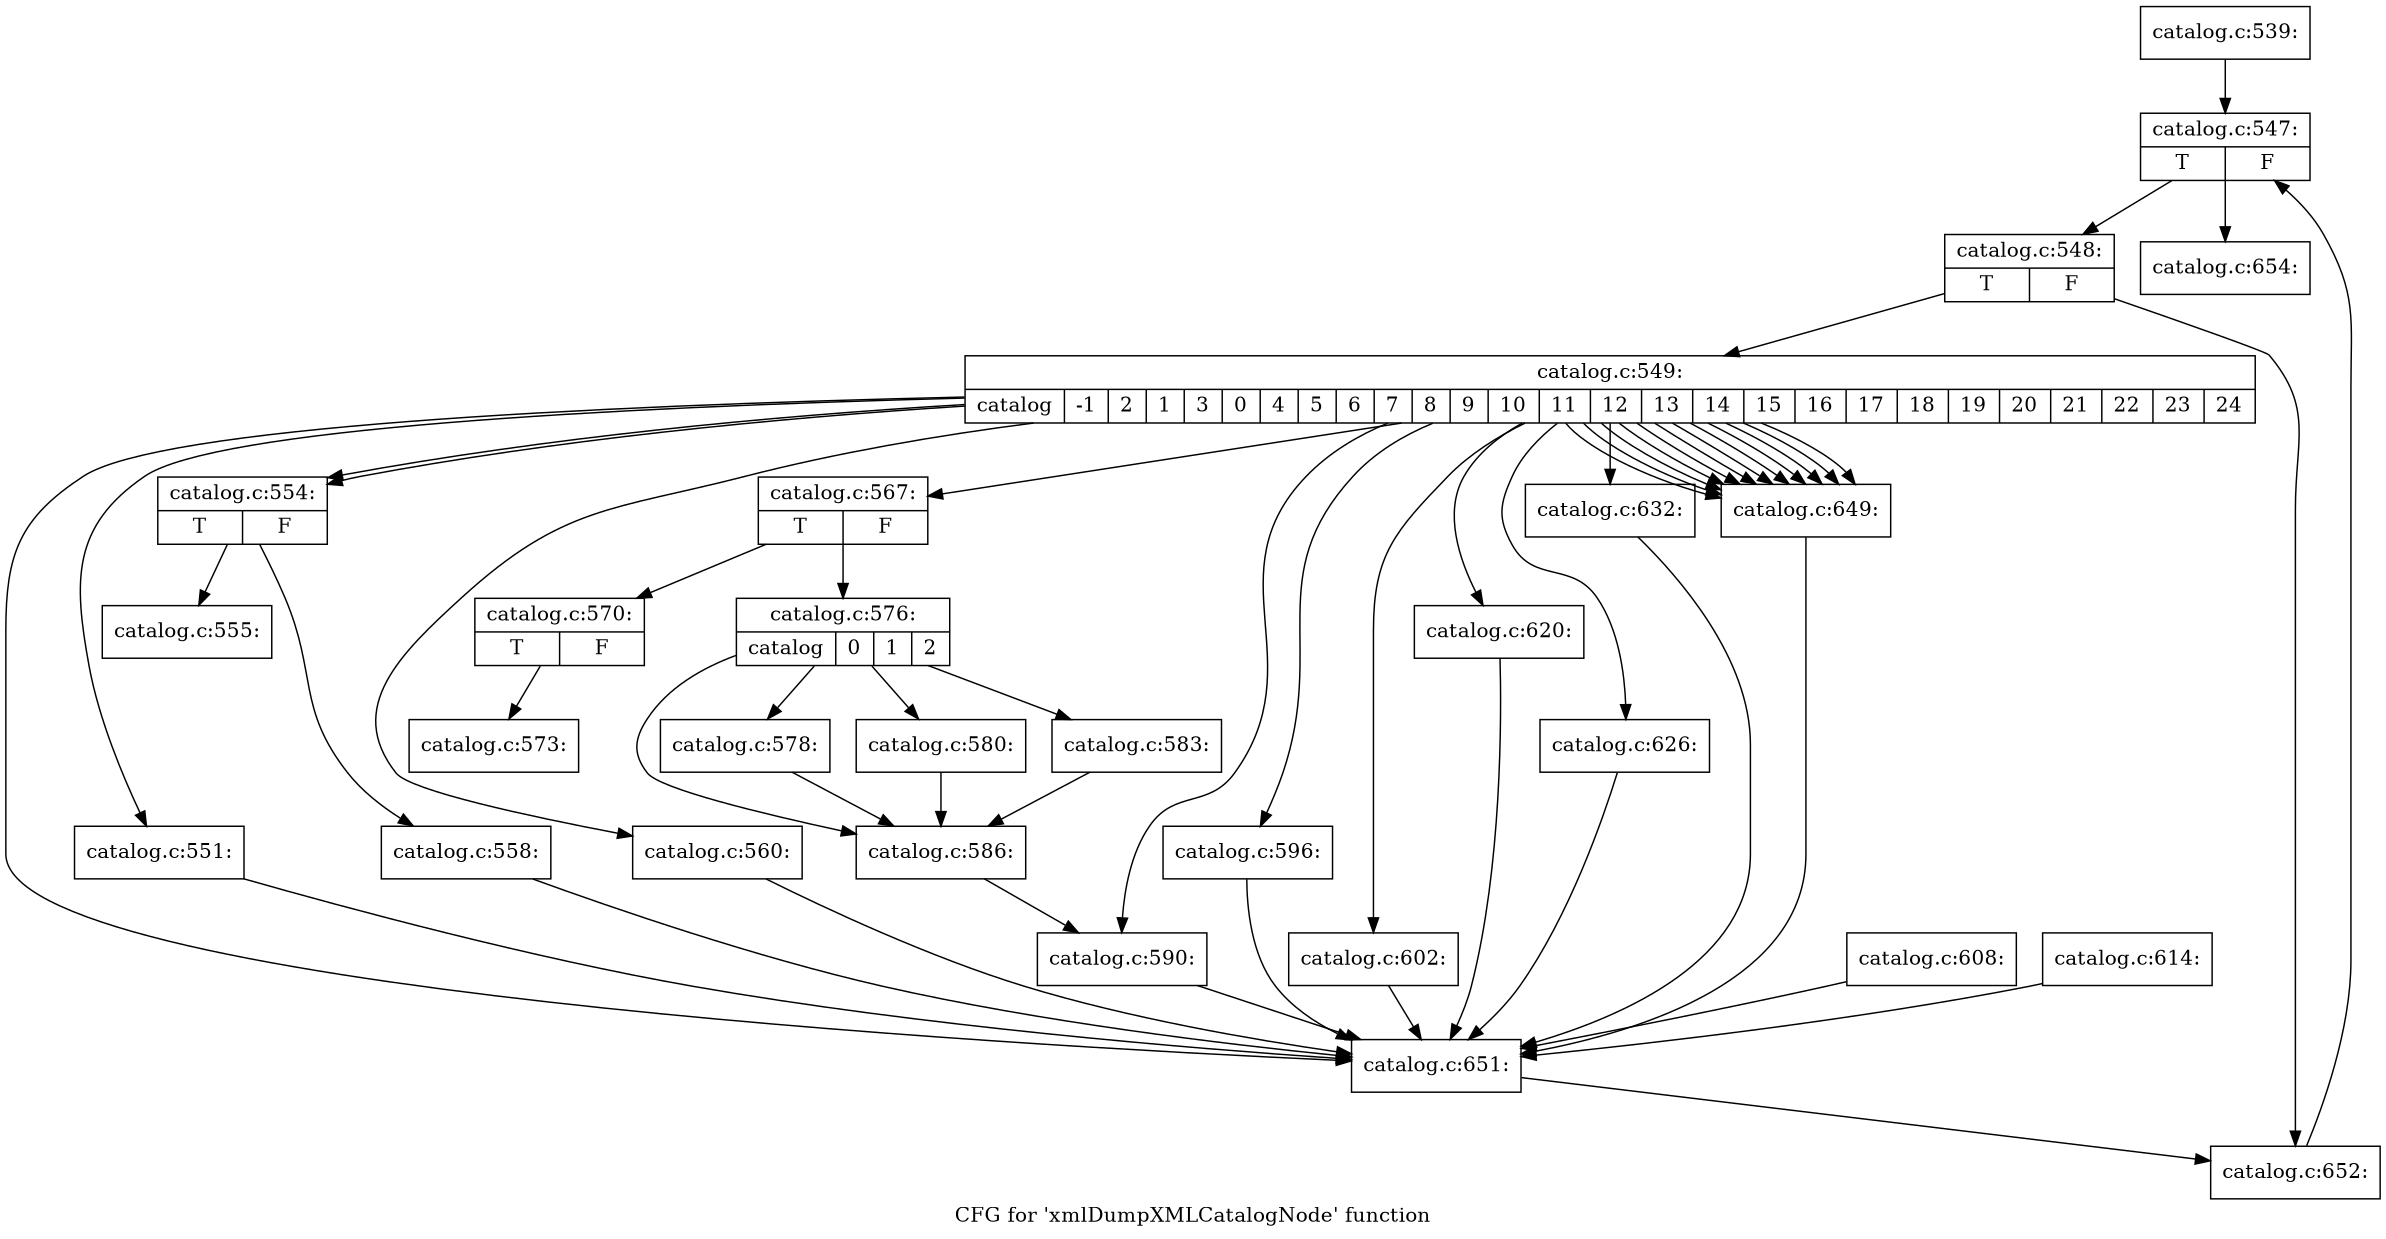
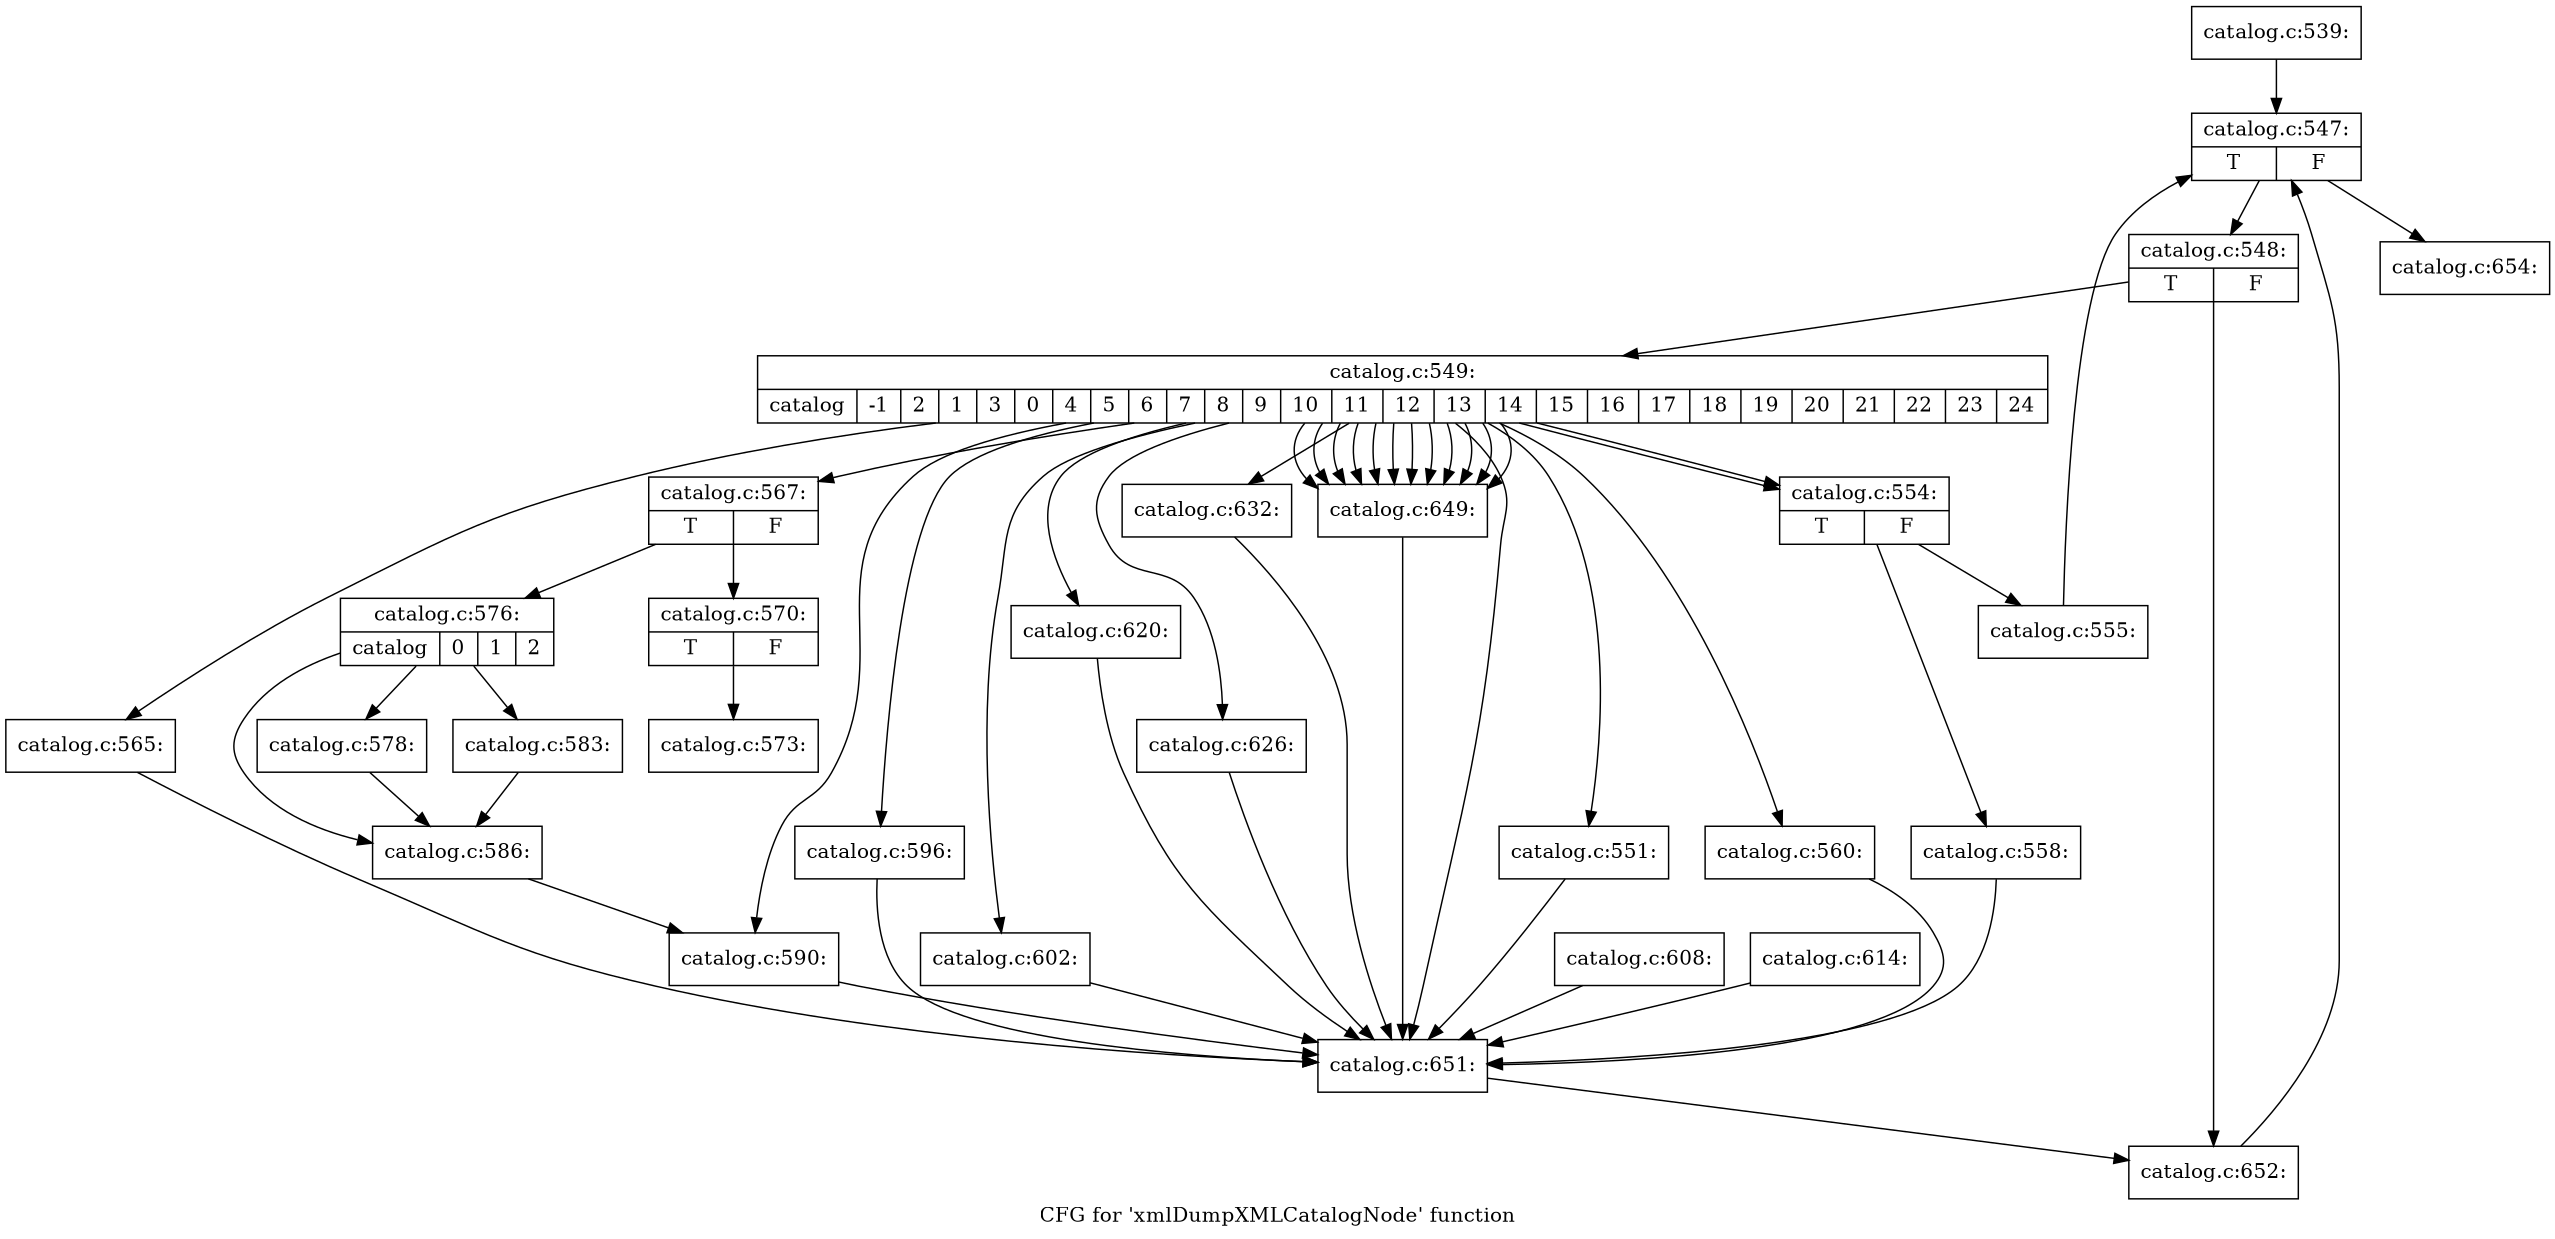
edge "catalog.c:555:" -> "catalog.c:547:": added
node "catalog.c:565:": added
node "catalog.c:580:": removed
